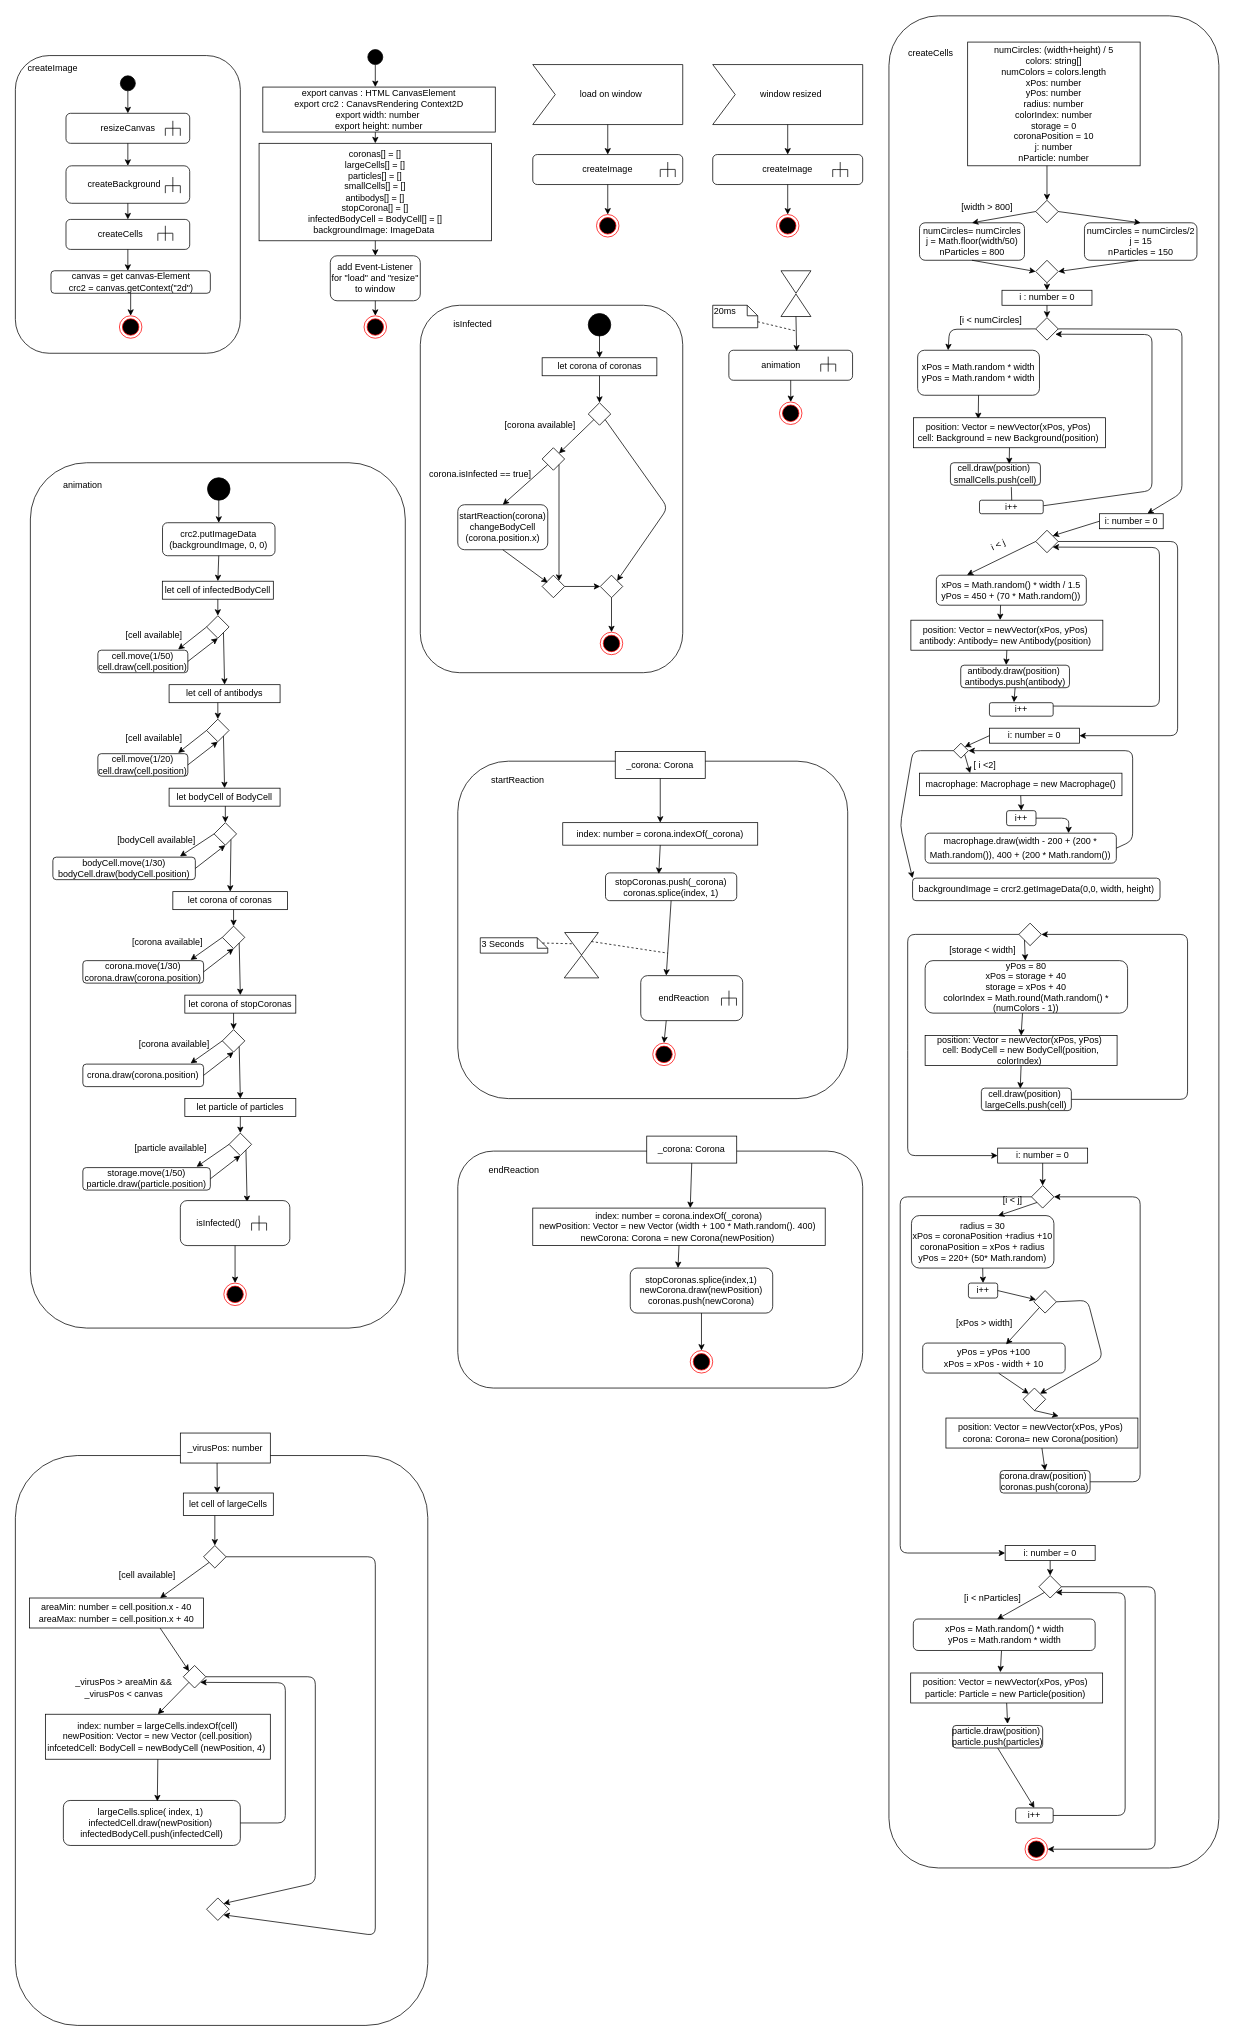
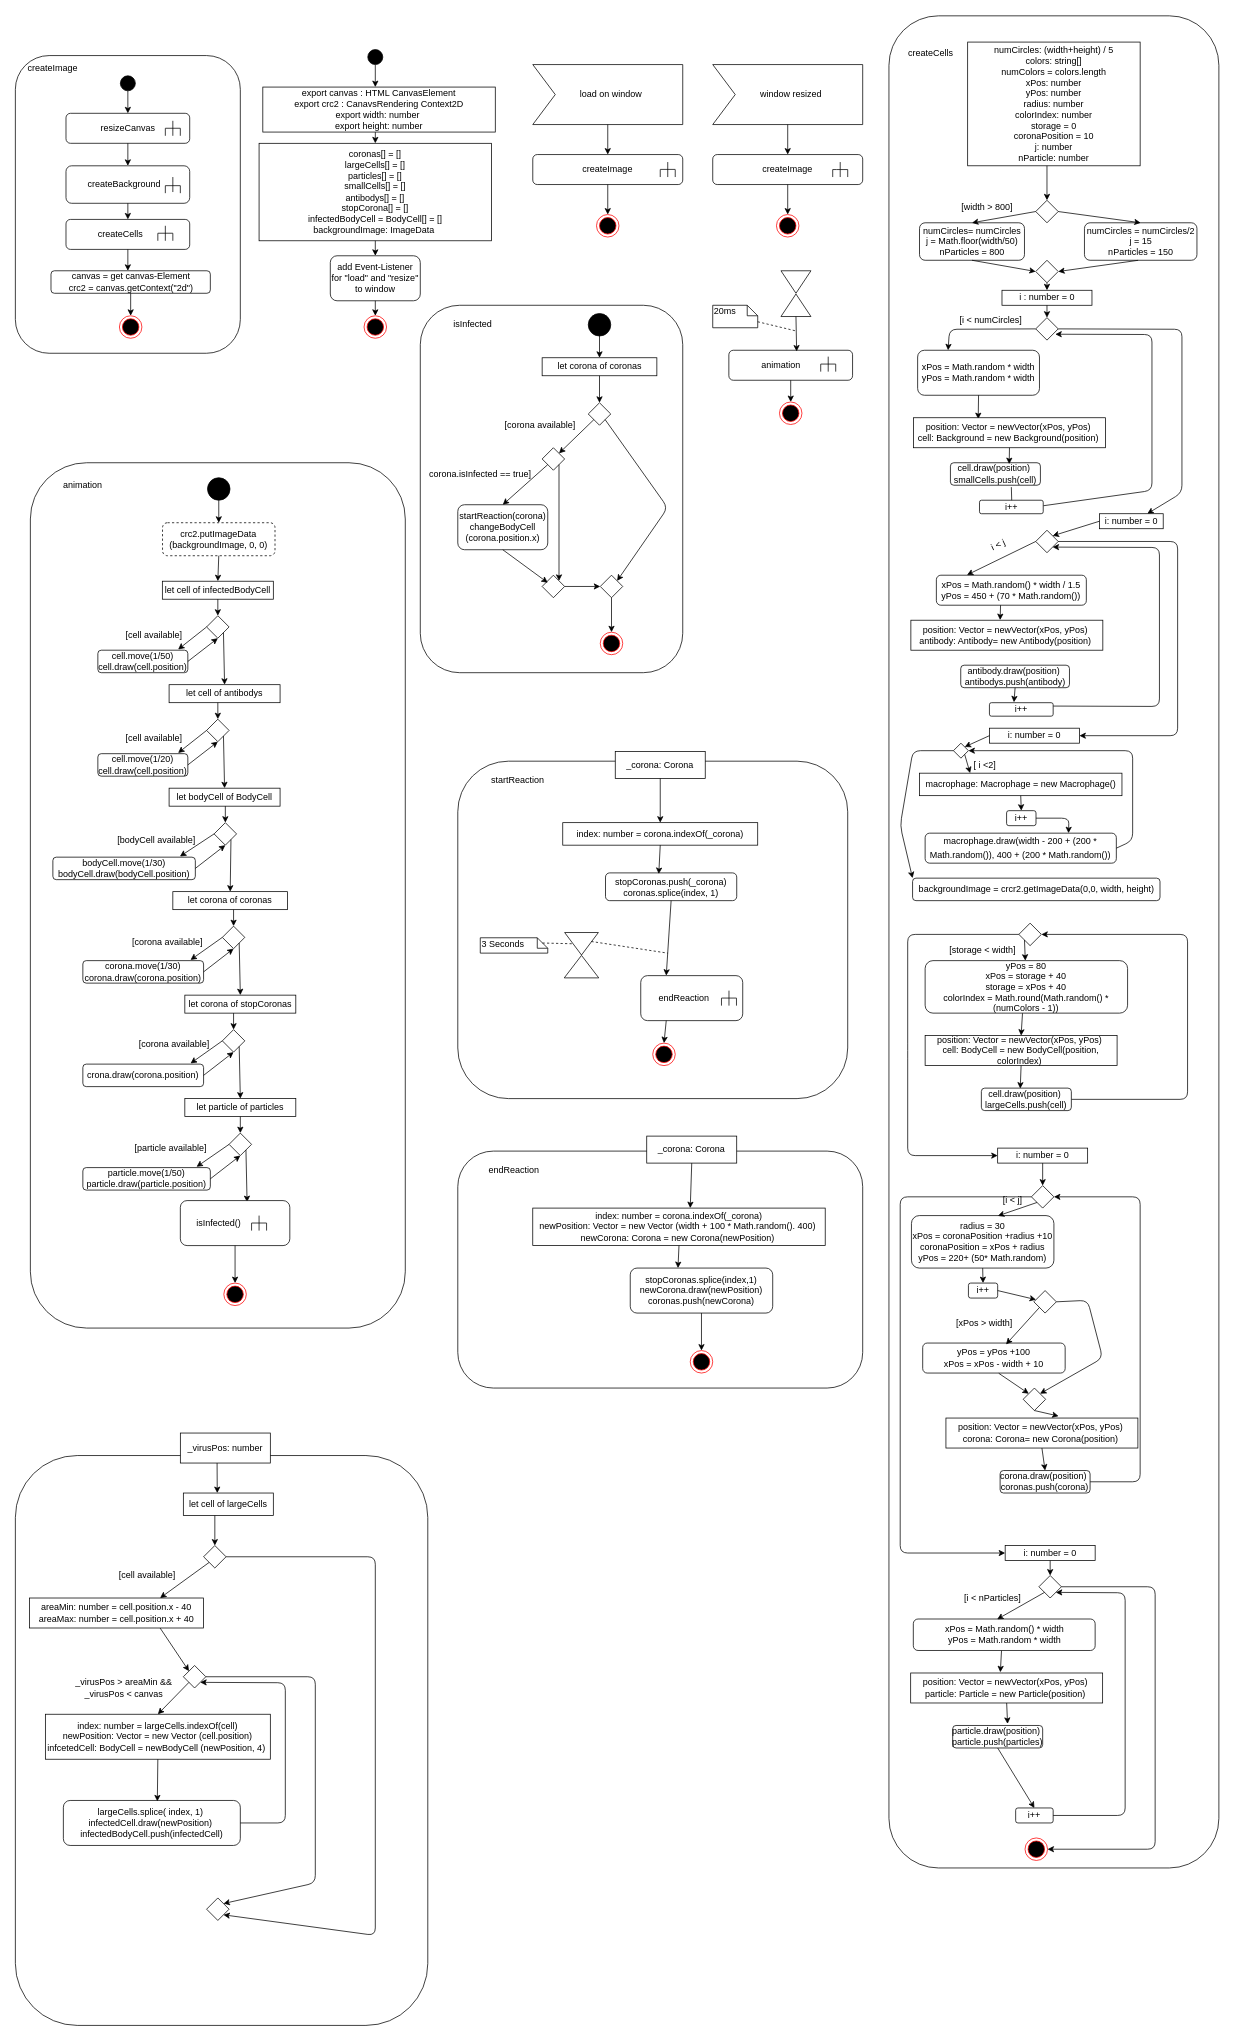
node "crc2.putImageData (backgroundImage, 0, 0)": style solid -> dashed
edge "position: Vector = newVector(xPos, yPos) antibody: Antibody= new Antibody(position)" -> "antibody.draw(position) antibodys.push(antibody)": removed
node "storage.move(1/50) particle.draw(particle.position)": label "storage.move(1/50) particle.draw(particle.position)" -> "particle.move(1/50) particle.draw(particle.position)"
